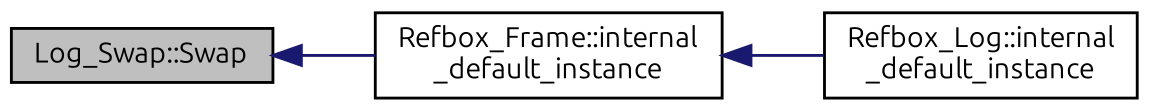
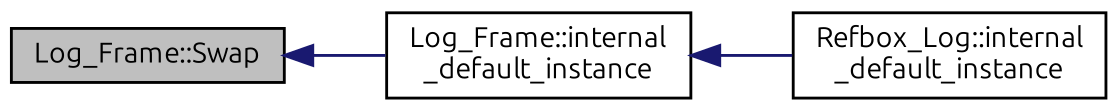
node "Log_Swap::Swap": label "Log_Swap::Swap" -> "Log_Frame::Swap"
node "Refbox_Frame::internal _default_instance": label "Refbox_Frame::internal _default_instance" -> "Log_Frame::internal _default_instance"
